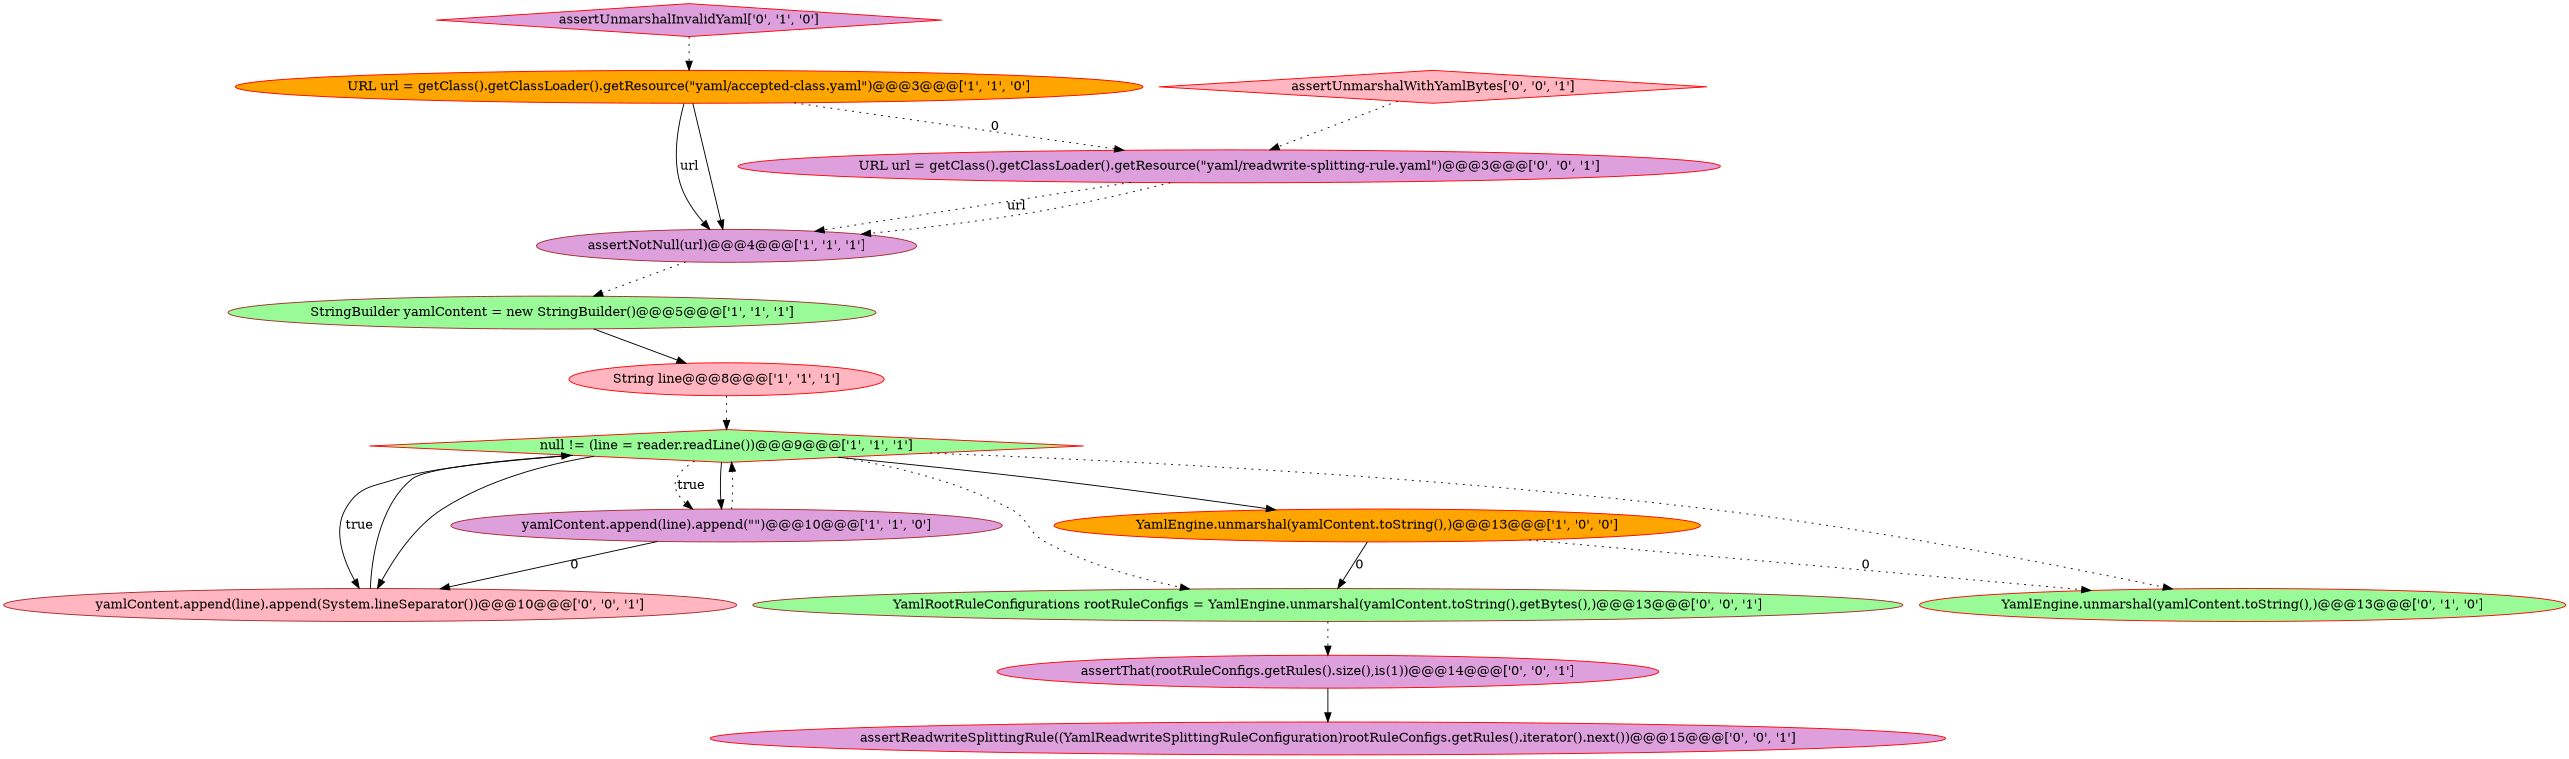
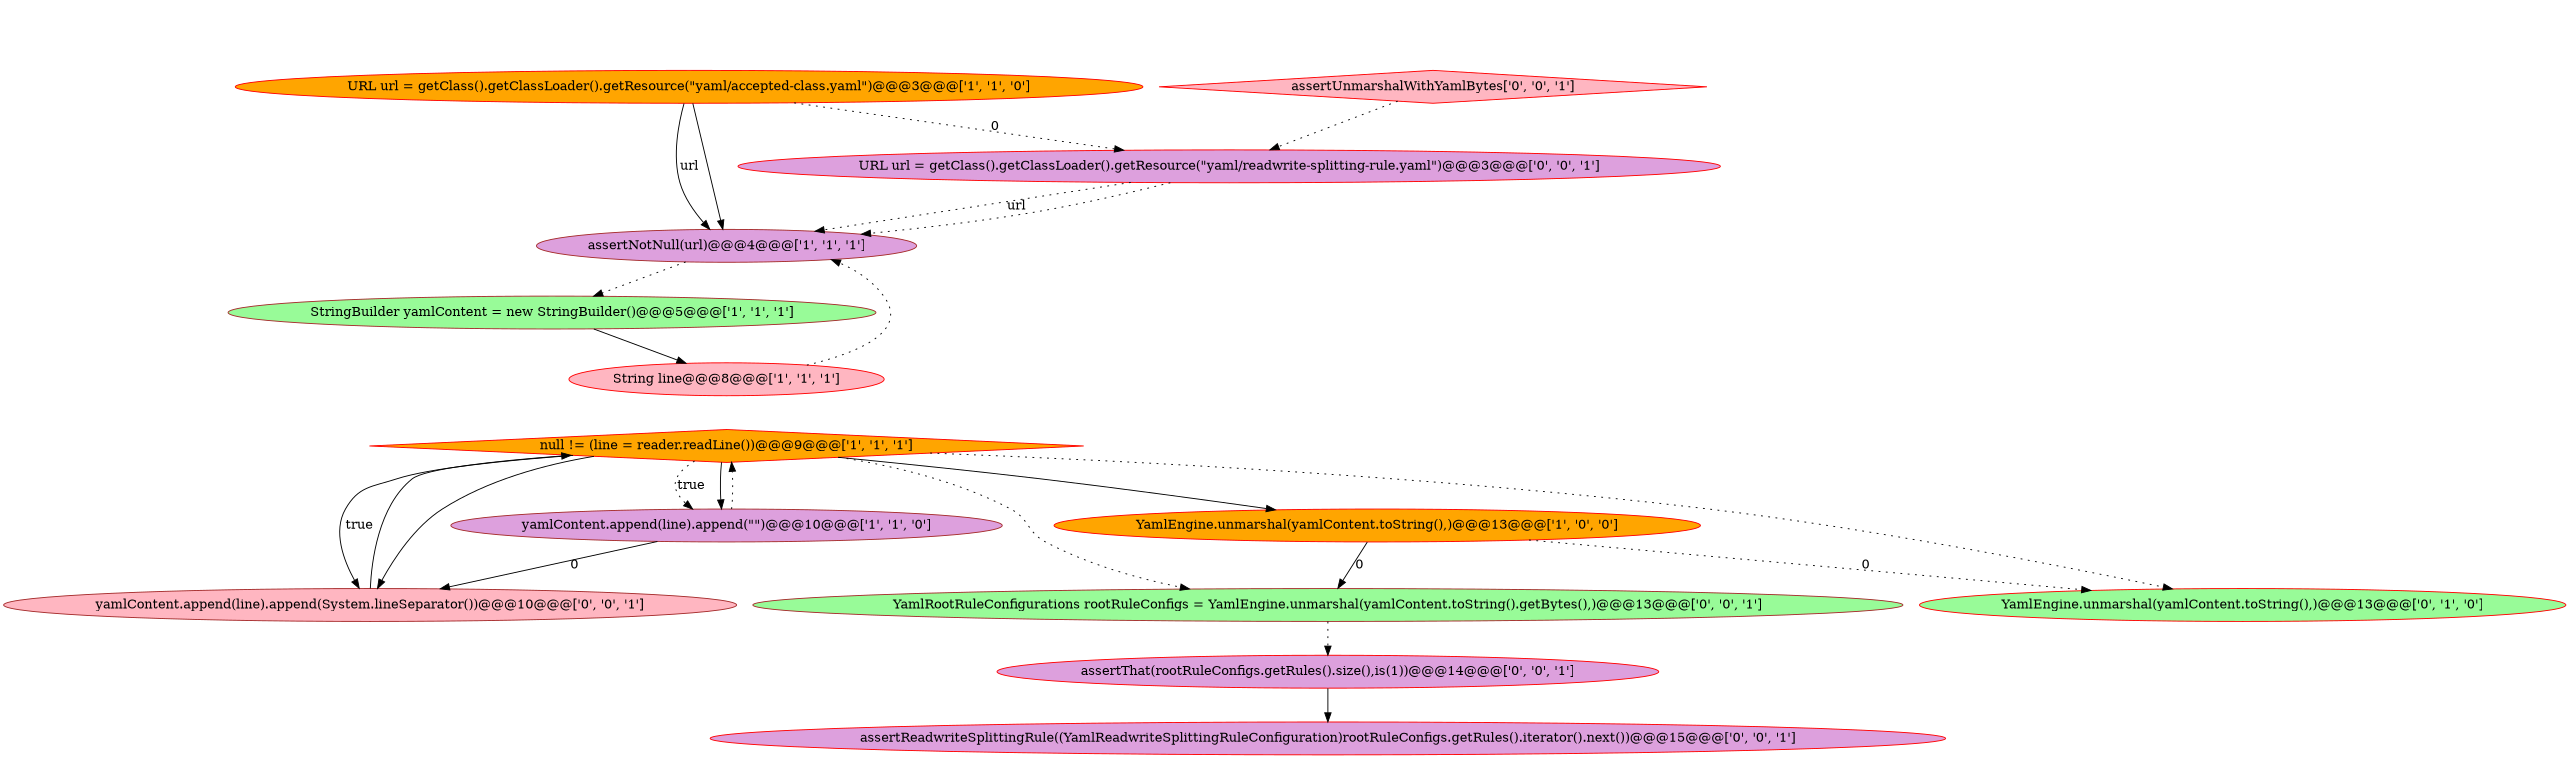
node "assertUnmarshalInvalidYaml['0', '1', '0']": removed
edge "String line@@@8@@@['1', '1', '1']" -> "null != (line = reader.readLine())@@@9@@@['1', '1', '1']": now "String line@@@8@@@['1', '1', '1']" -> "assertNotNull(url)@@@4@@@['1', '1', '1']"
node "null != (line = reader.readLine())@@@9@@@['1', '1', '1']": fillcolor palegreen -> orange
